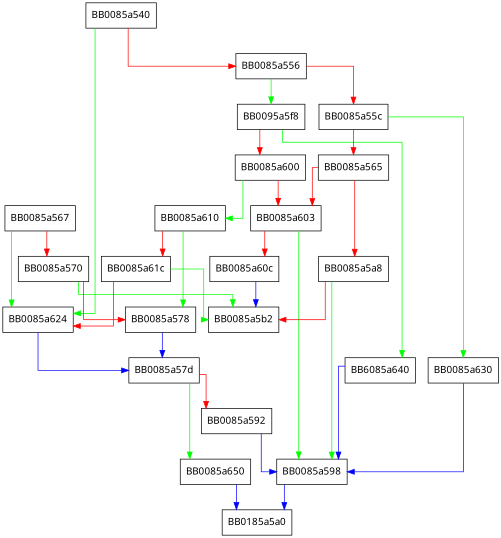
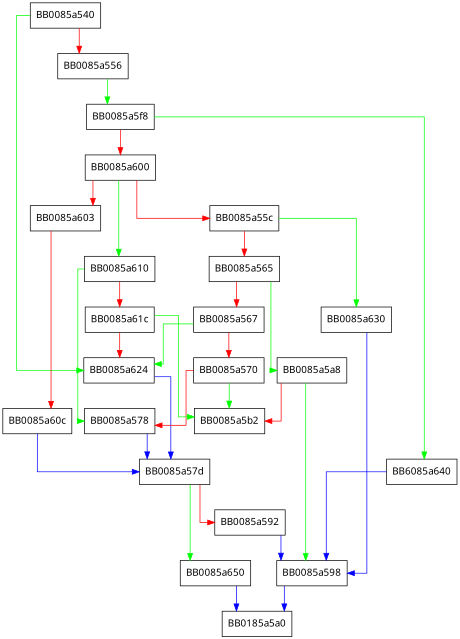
edge "BB0085a556" -> "BB0085a55c": now "BB0085a600" -> "BB0085a55c"
node "BB0095a5f8": label "BB0095a5f8" -> "BB0085a5f8"
edge "BB0085a565" -> "BB0085a603": now "BB0085a565" -> "BB0085a567"
edge "BB0085a565" -> "BB0085a5a8": color red -> green
edge "BB0085a60c" -> "BB0085a5b2": now "BB0085a60c" -> "BB0085a57d"
edge "BB0085a603" -> "BB0085a598": removed
